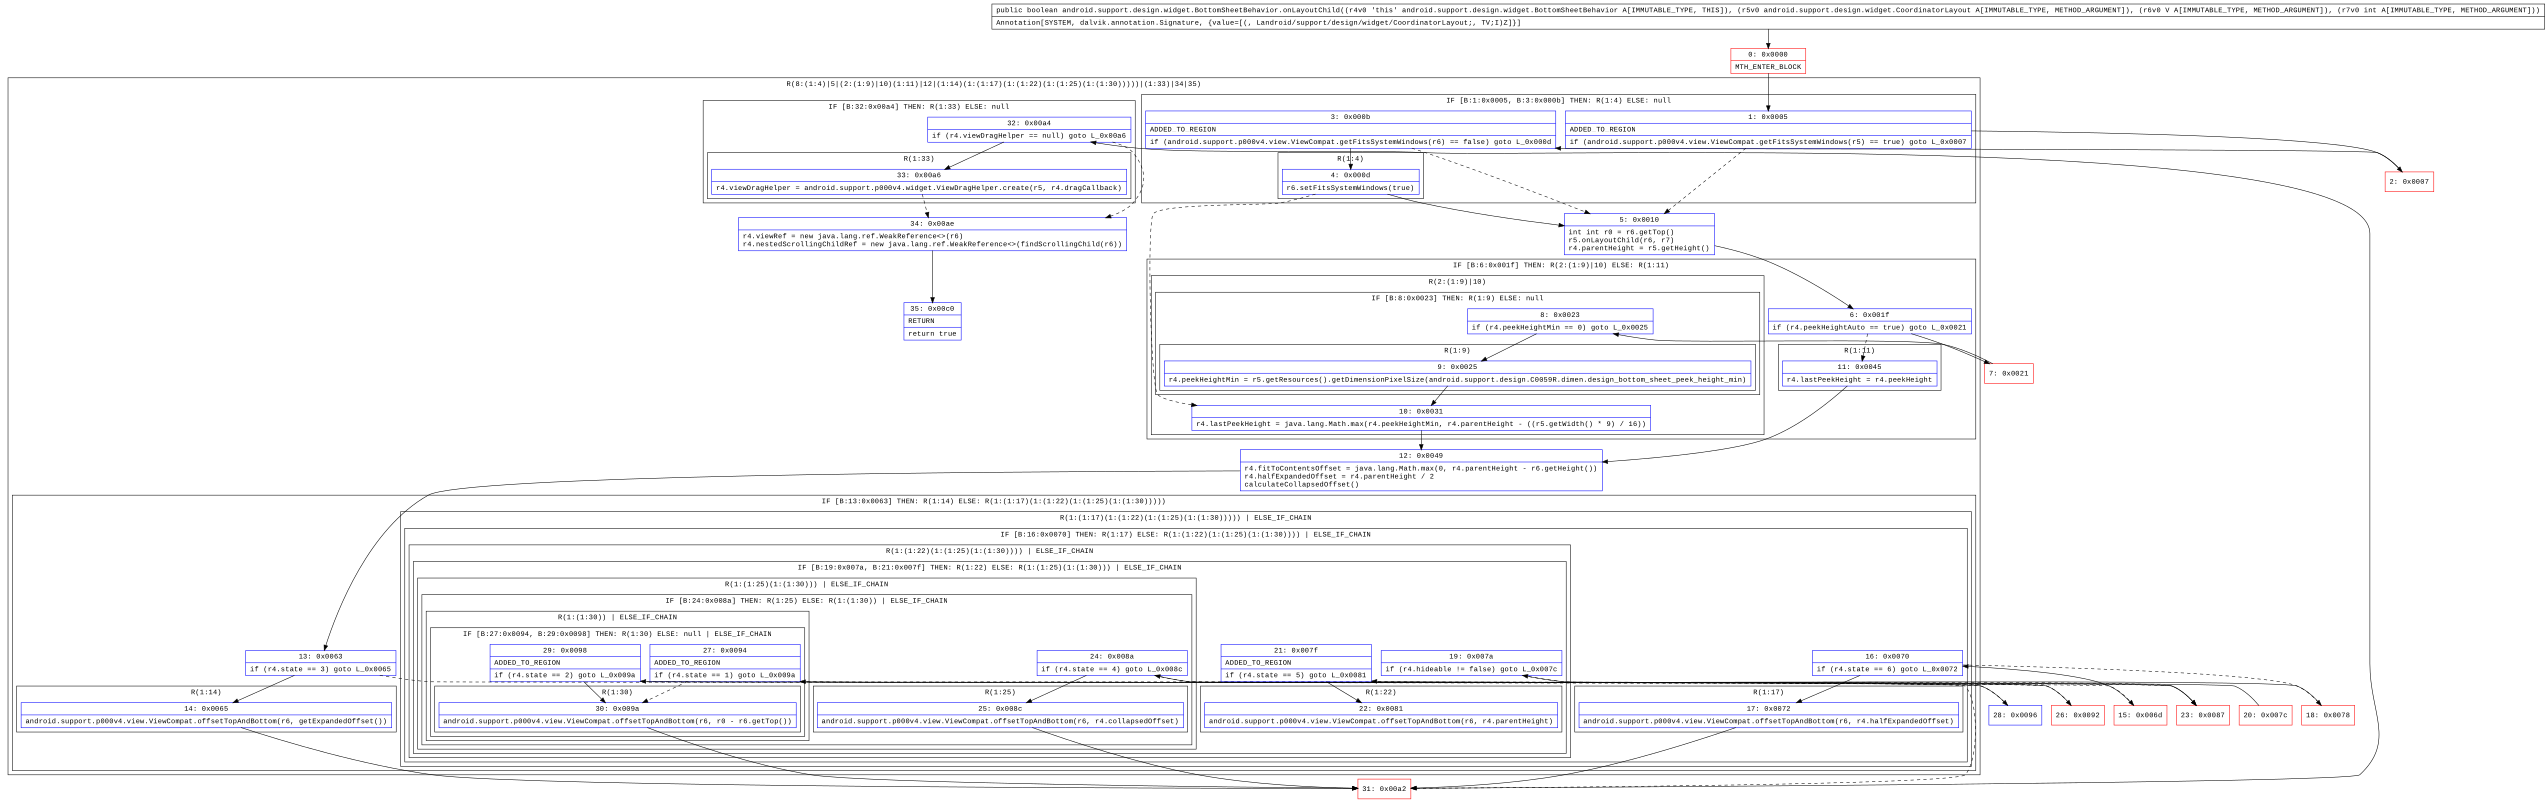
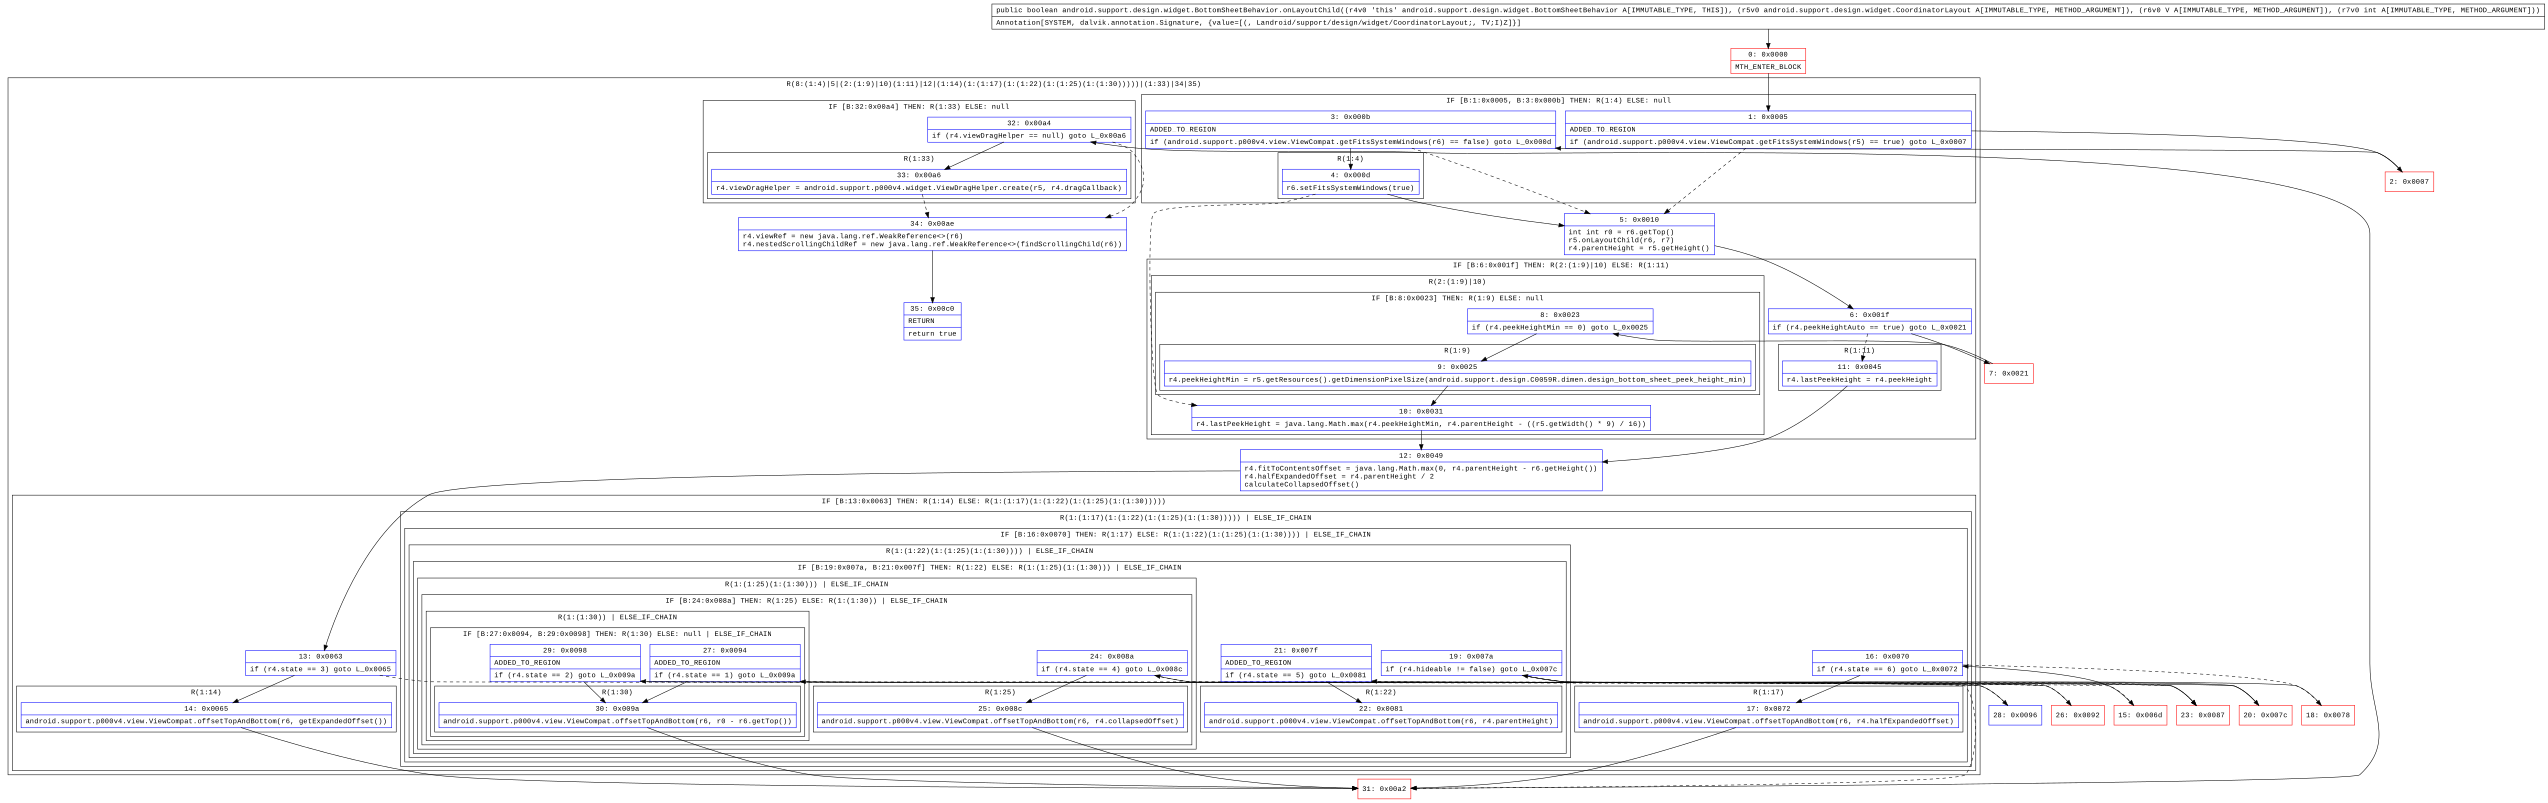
edge "19: 0x007a" -> "20: 0x007c": added
edge "27: 0x0094" -> "30: 0x009a": style dashed -> solid
